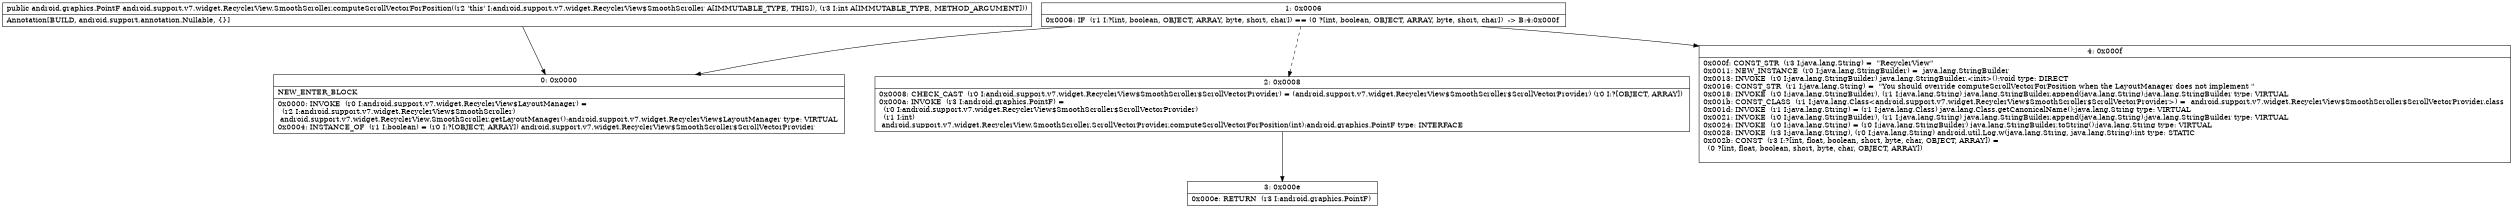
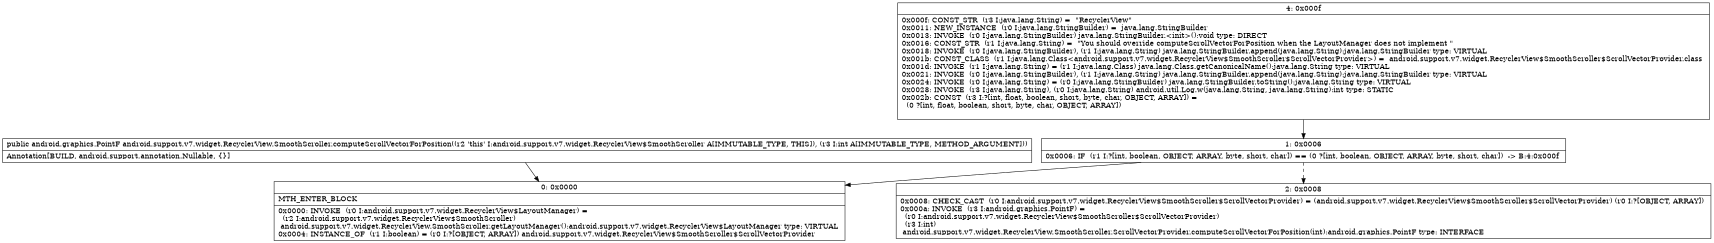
edge "1: 0x0006" -> "4: 0x000f": reversed
node "0: 0x0000": text "NEW_ENTER_BLOCK" -> "MTH_ENTER_BLOCK"
node "2: 0x0008": text "(r1 I:int)" -> "(r3 I:int)"
node "3: 0x000e": removed
